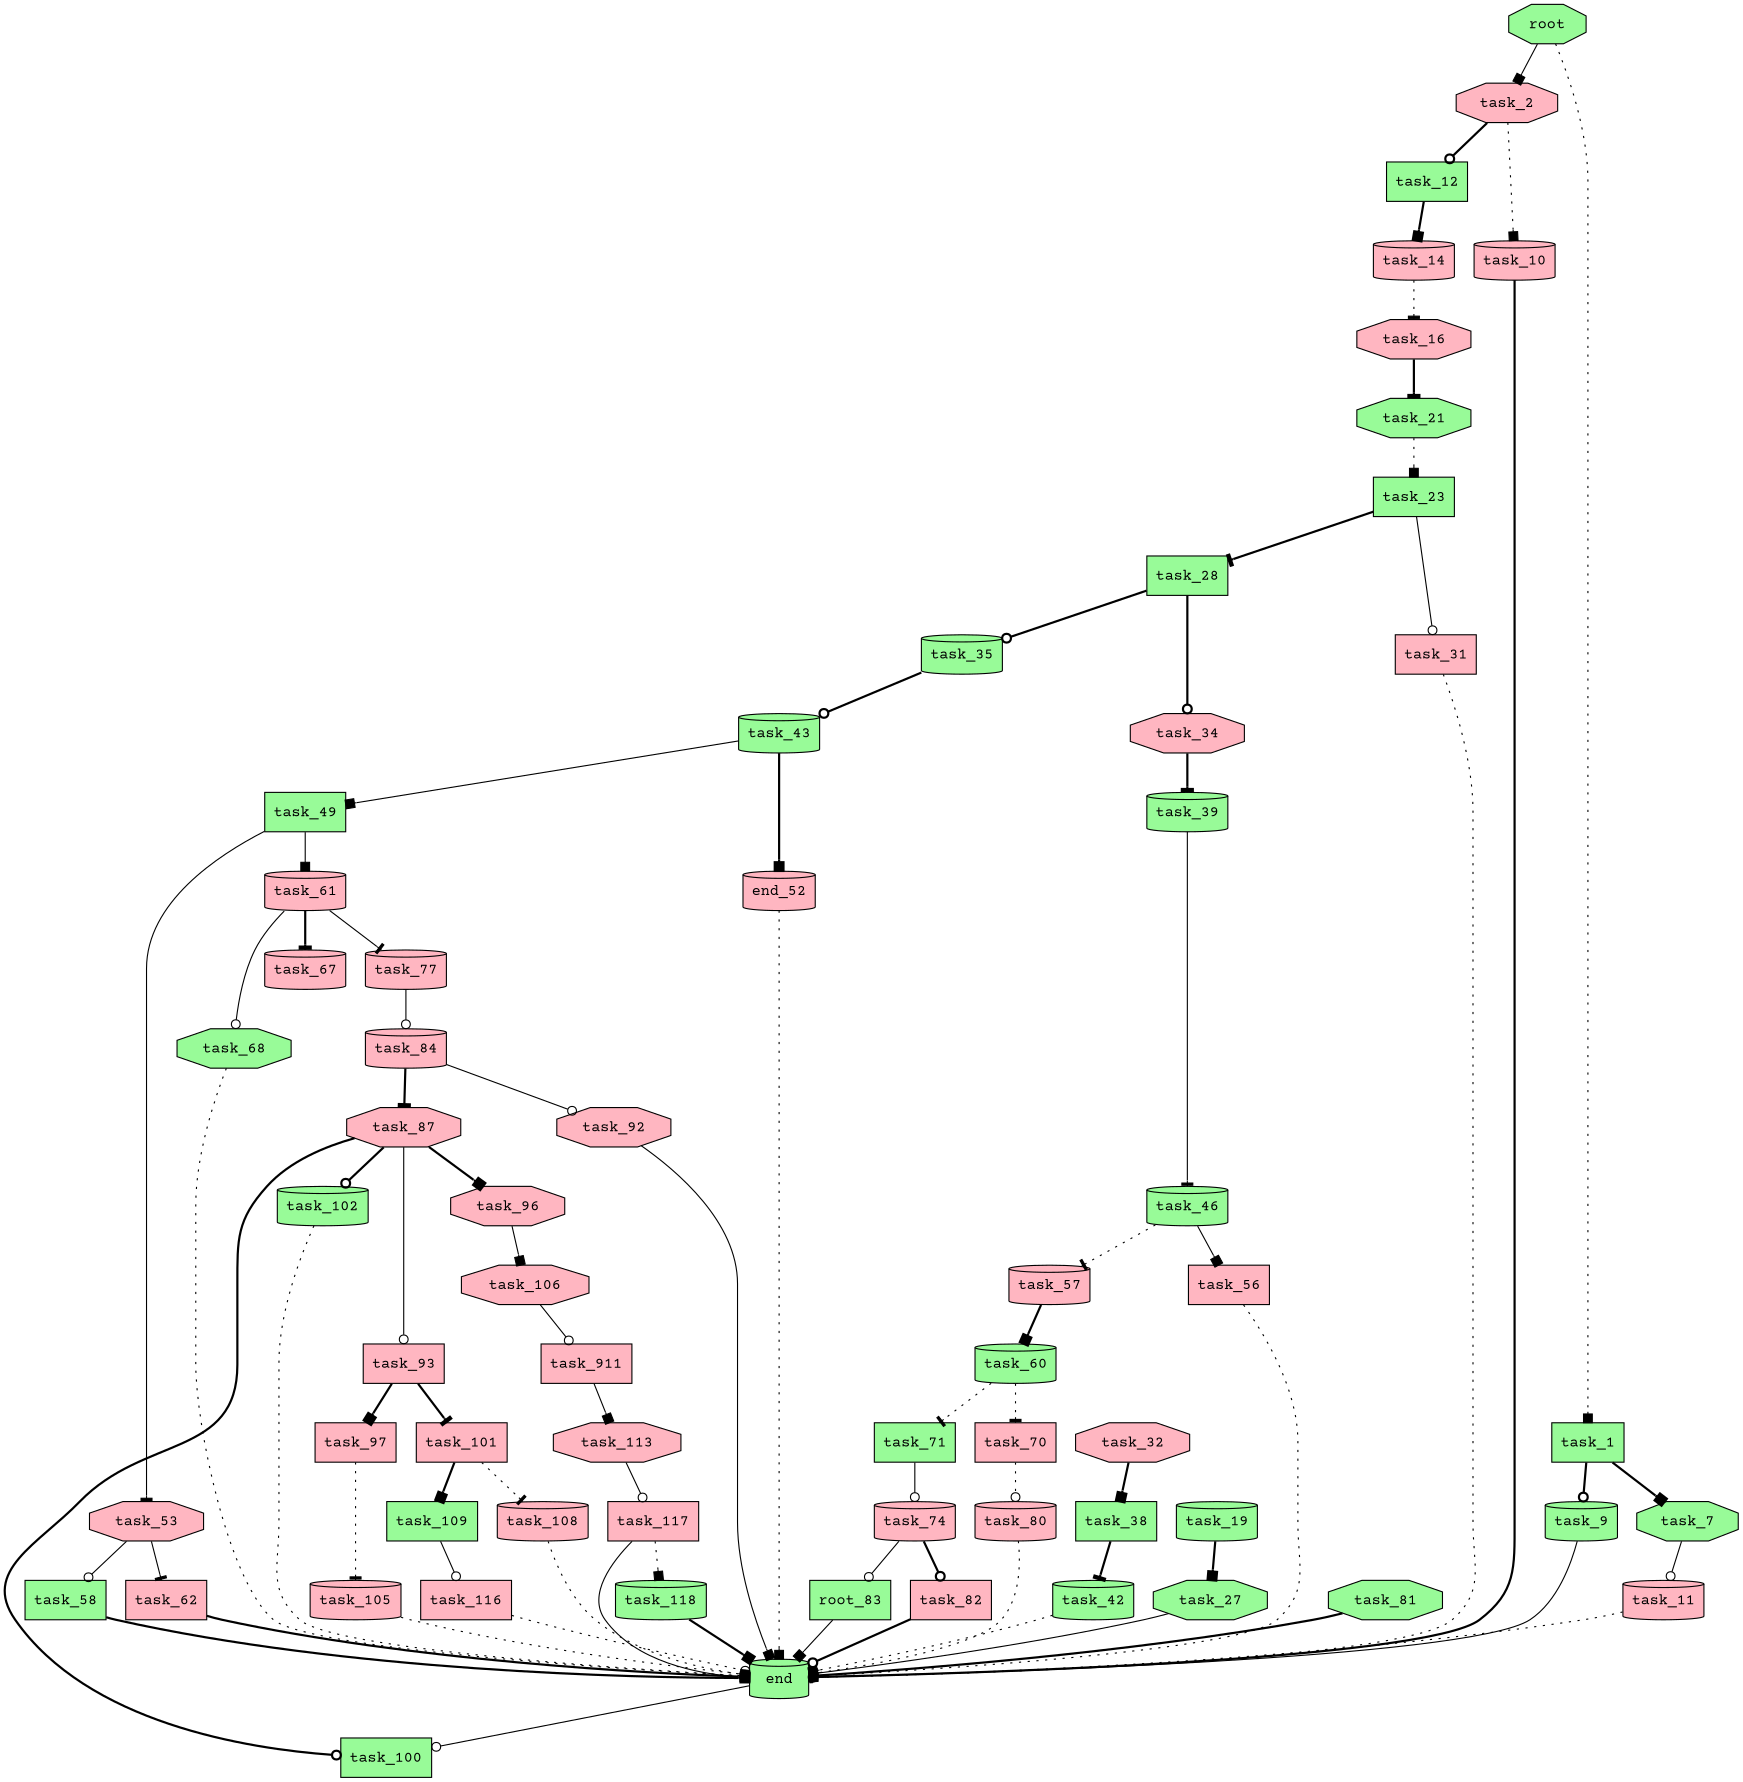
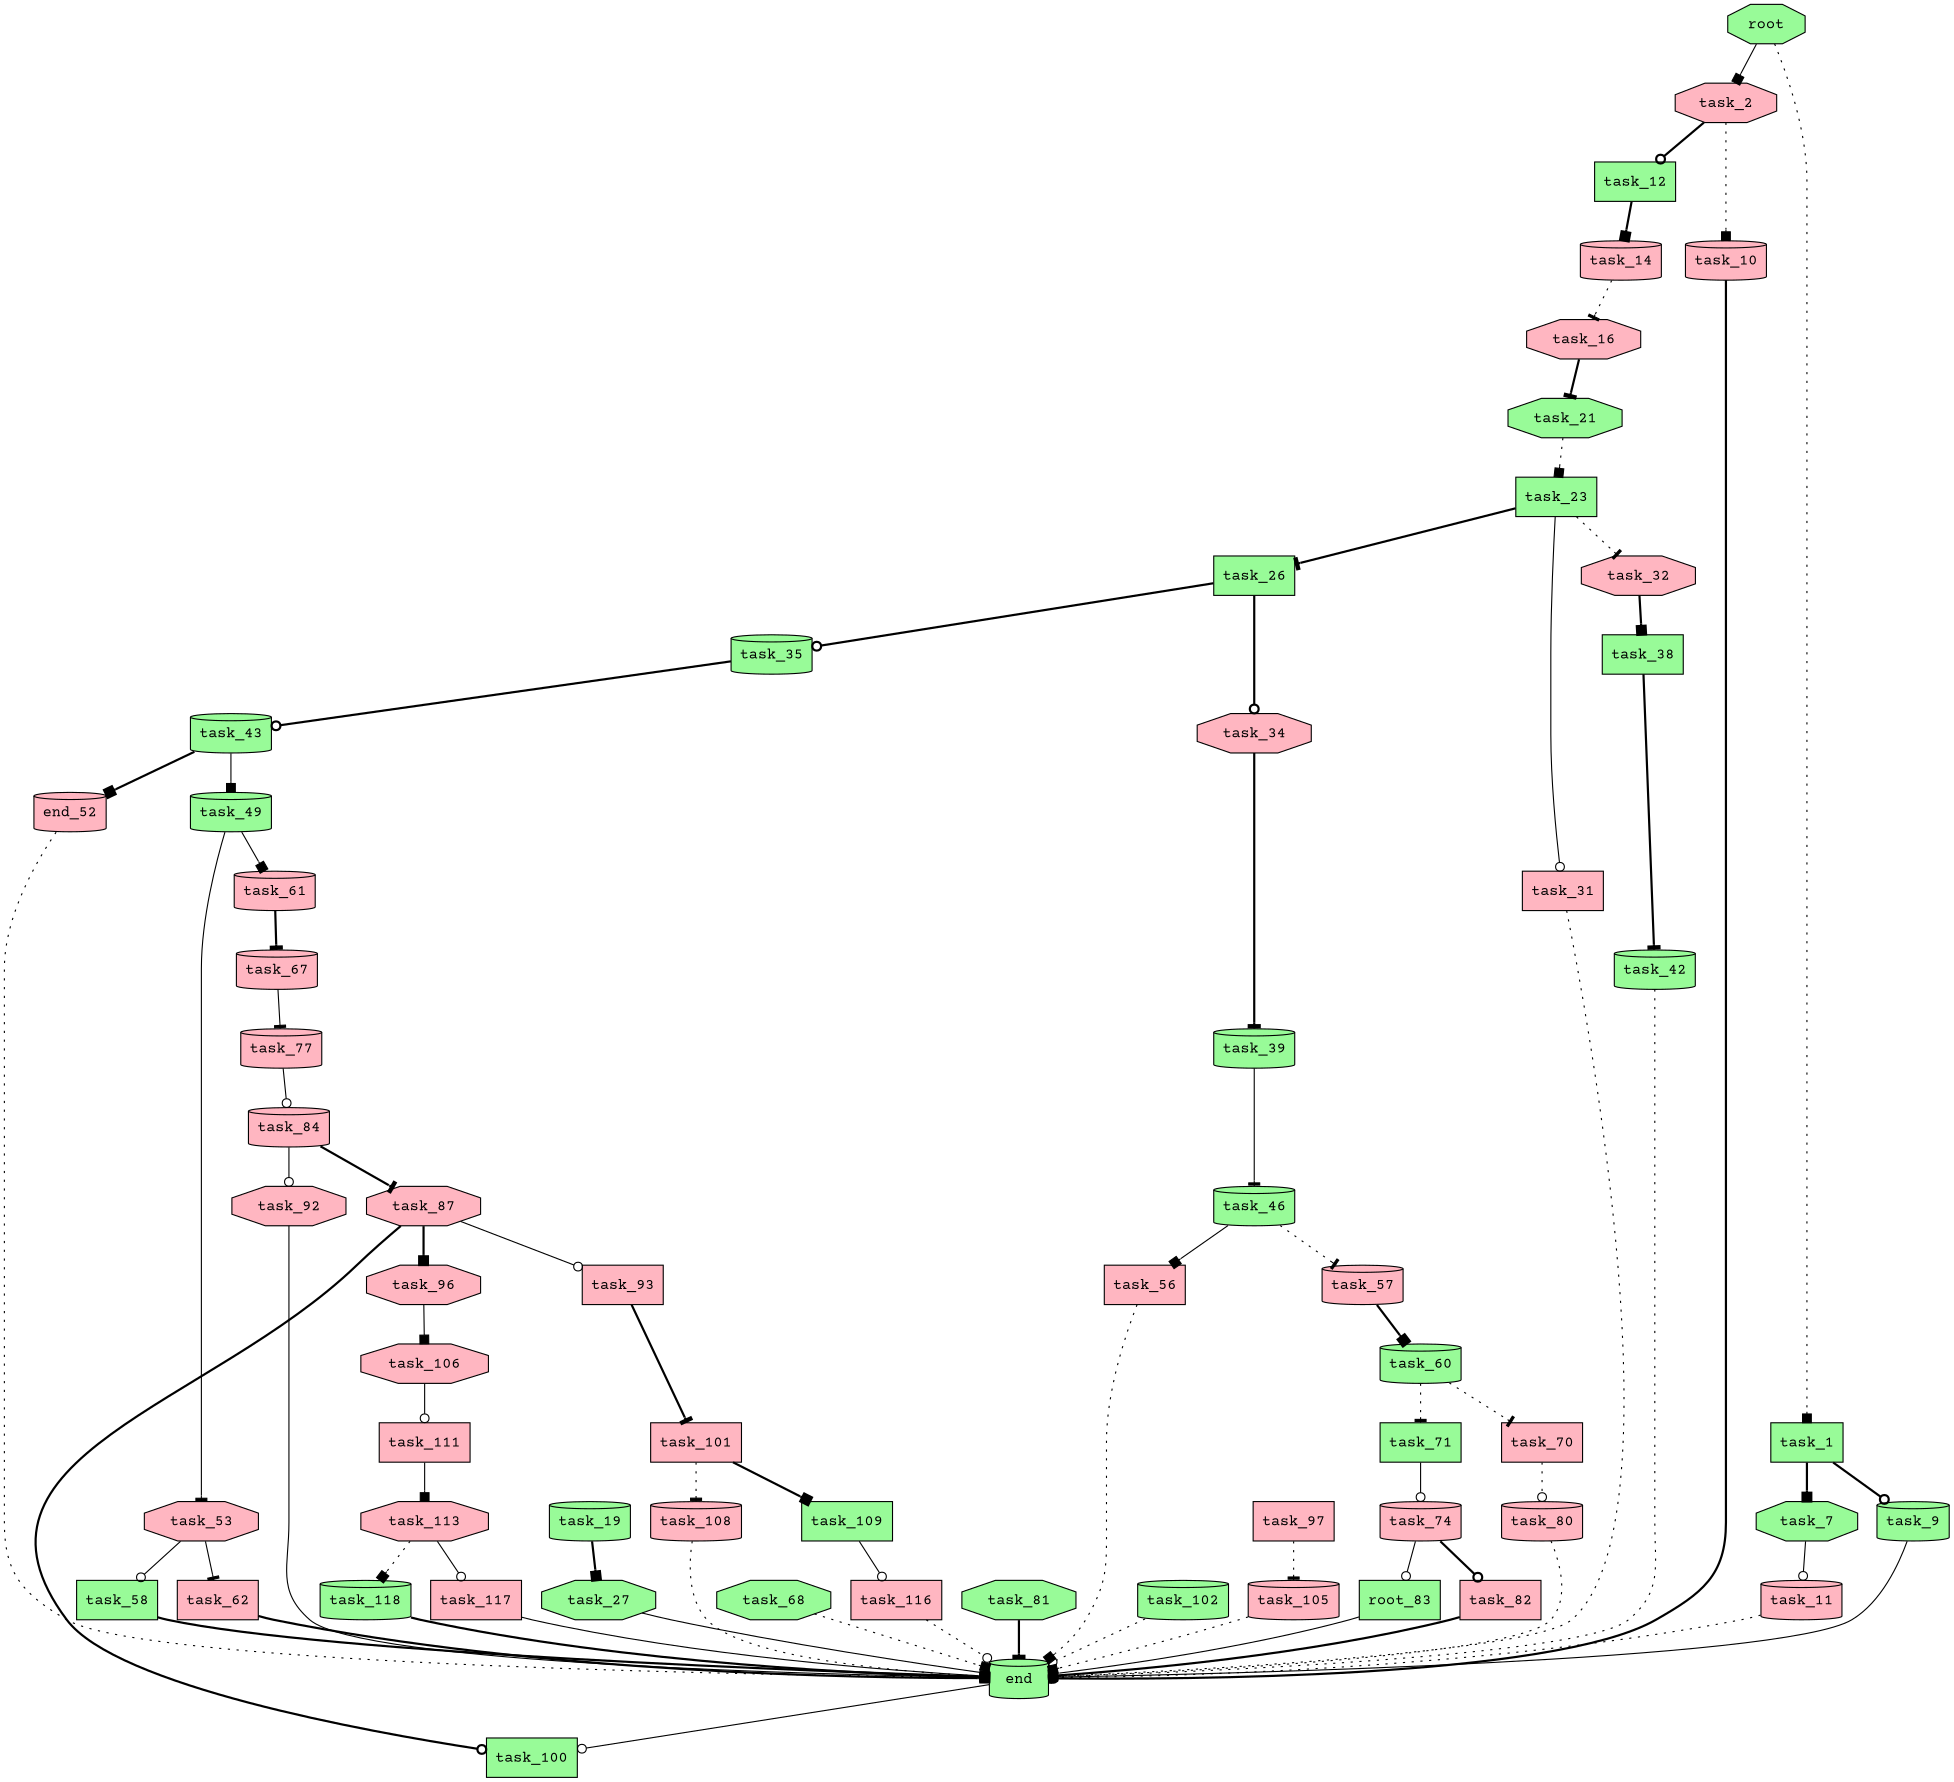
edge "task_23" -> "task_32": added
node "task_28": label "task_28" -> "task_26"
node "task_49": shape box -> cylinder
edge "task_61" -> "task_77": now "task_67" -> "task_77"
edge "task_61" -> "task_68": removed
edge "task_87" -> "task_102": removed
node "task_911": label "task_911" -> "task_111"
edge "task_93" -> "task_97": removed
edge "task_117" -> "task_118": now "task_113" -> "task_118"
